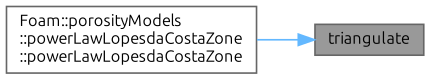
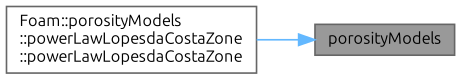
node "triangulate": label "triangulate" -> "porosityModels"
